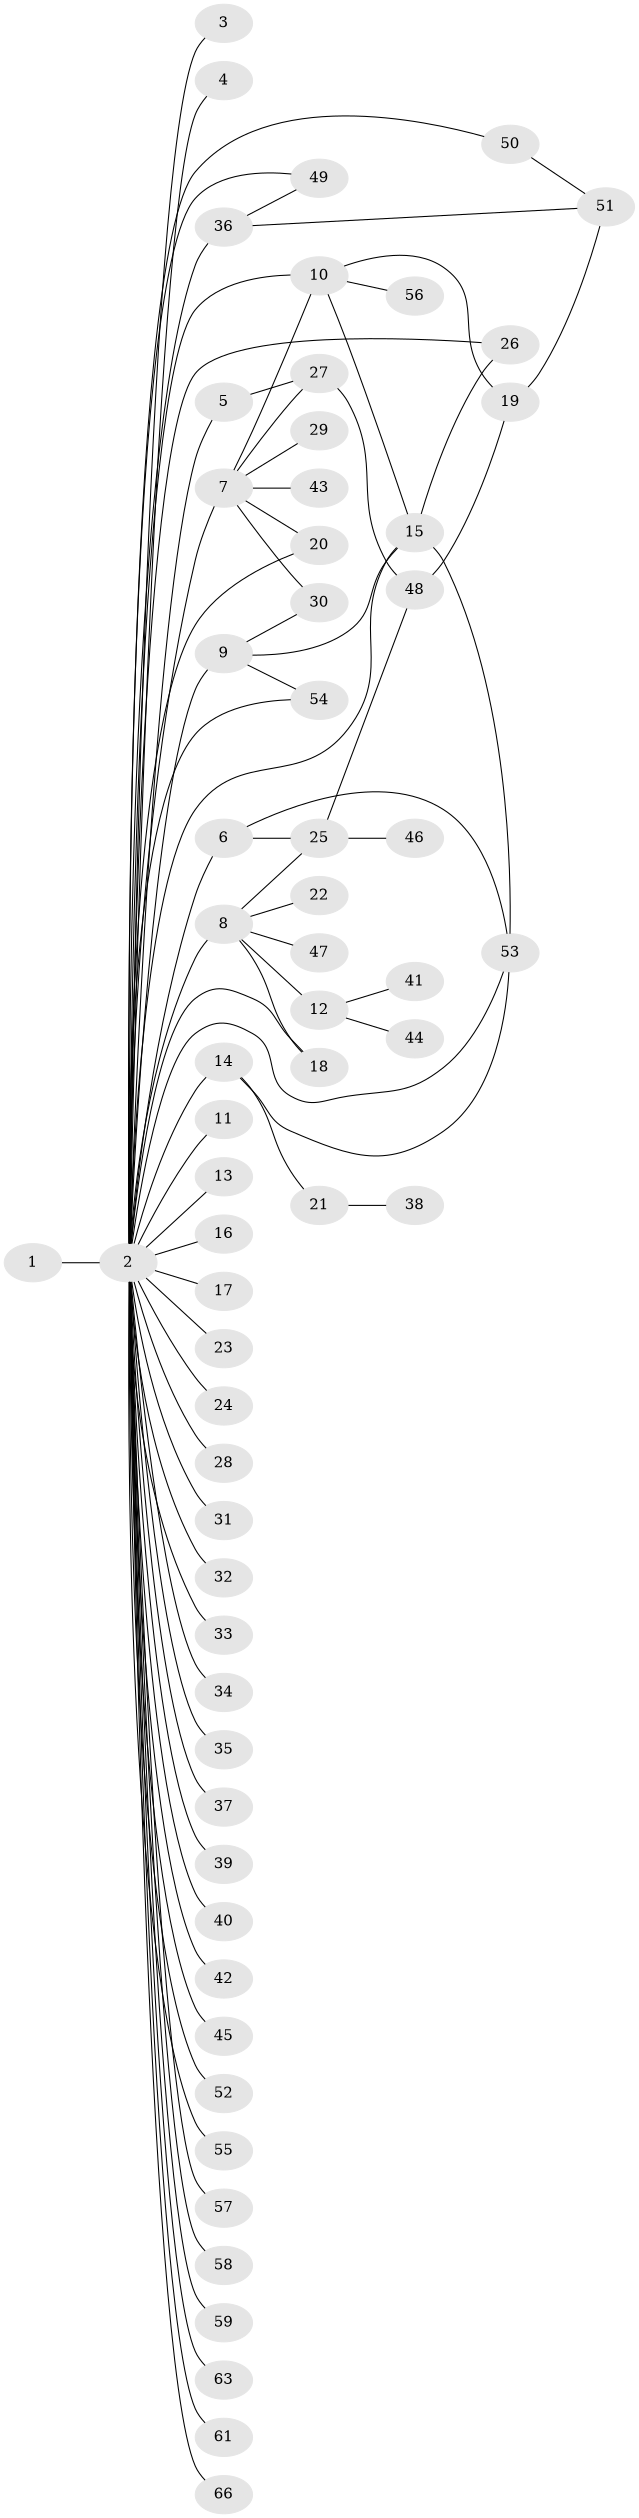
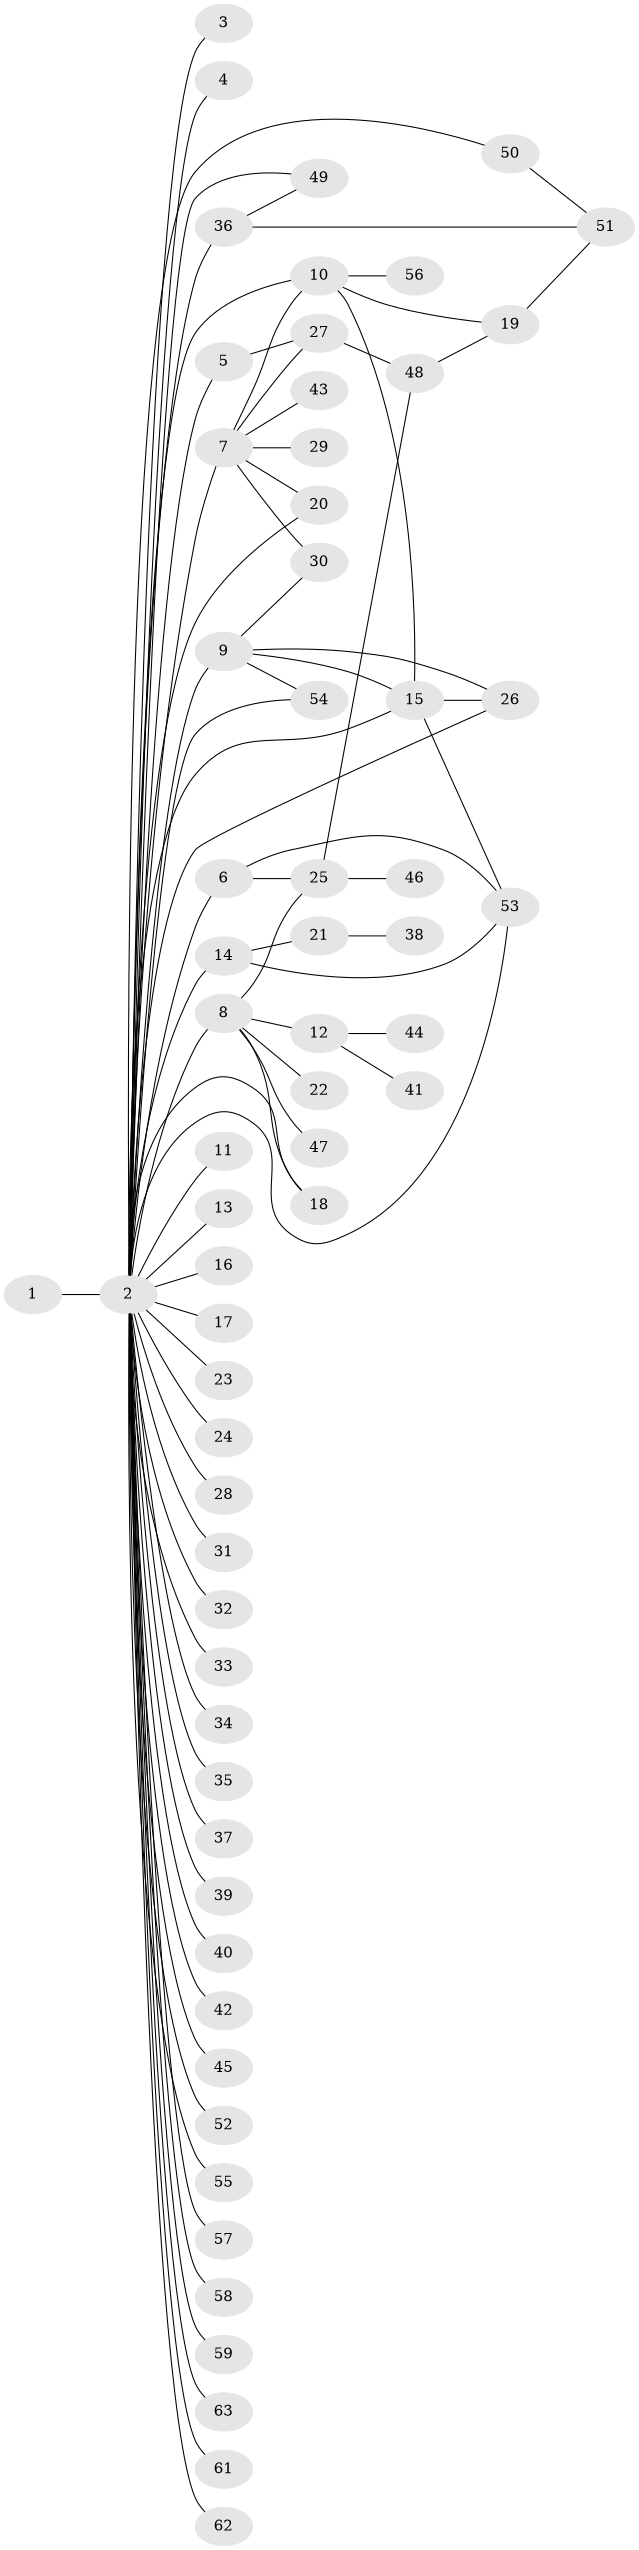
edge "9" -- "26": added
node "66": label "66" -> "62"
